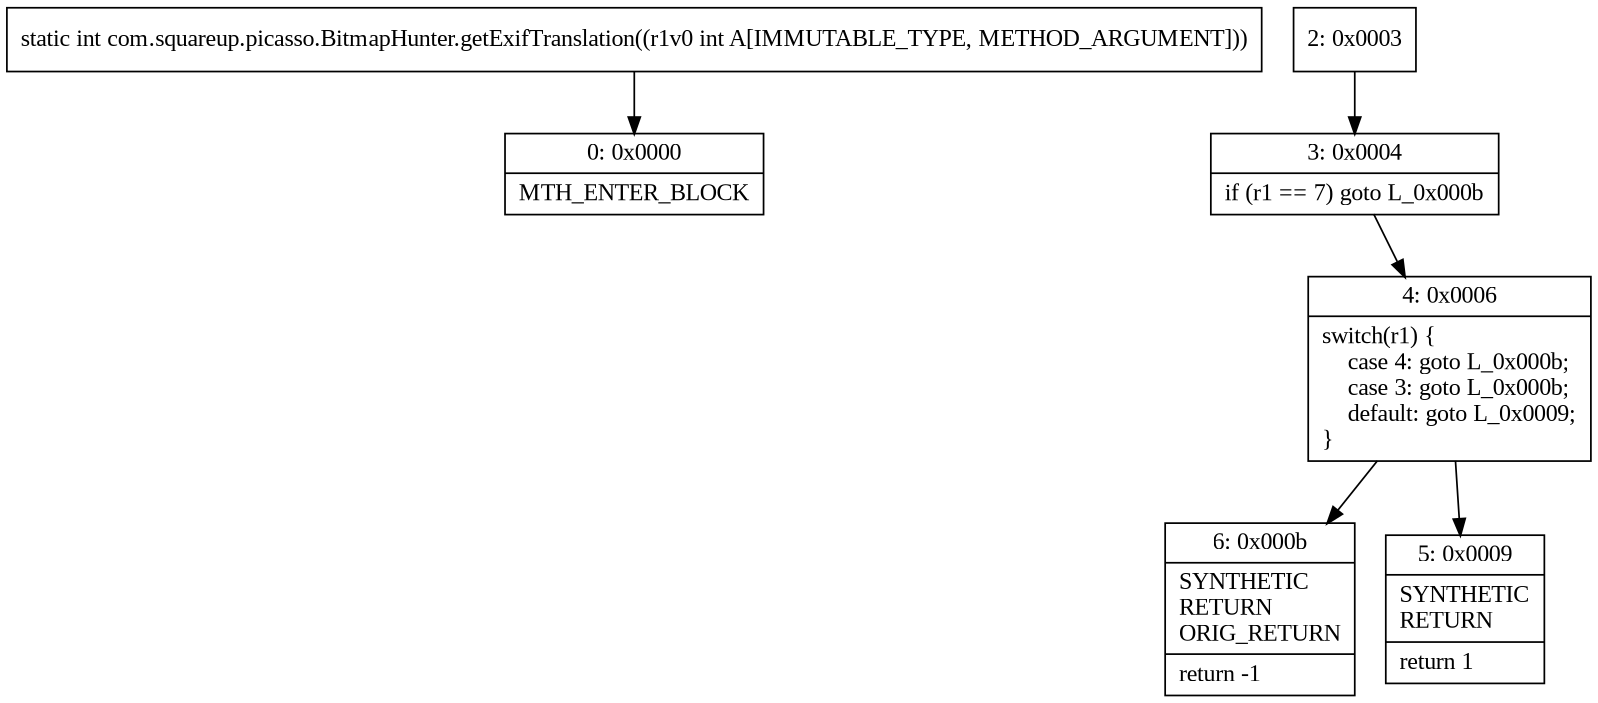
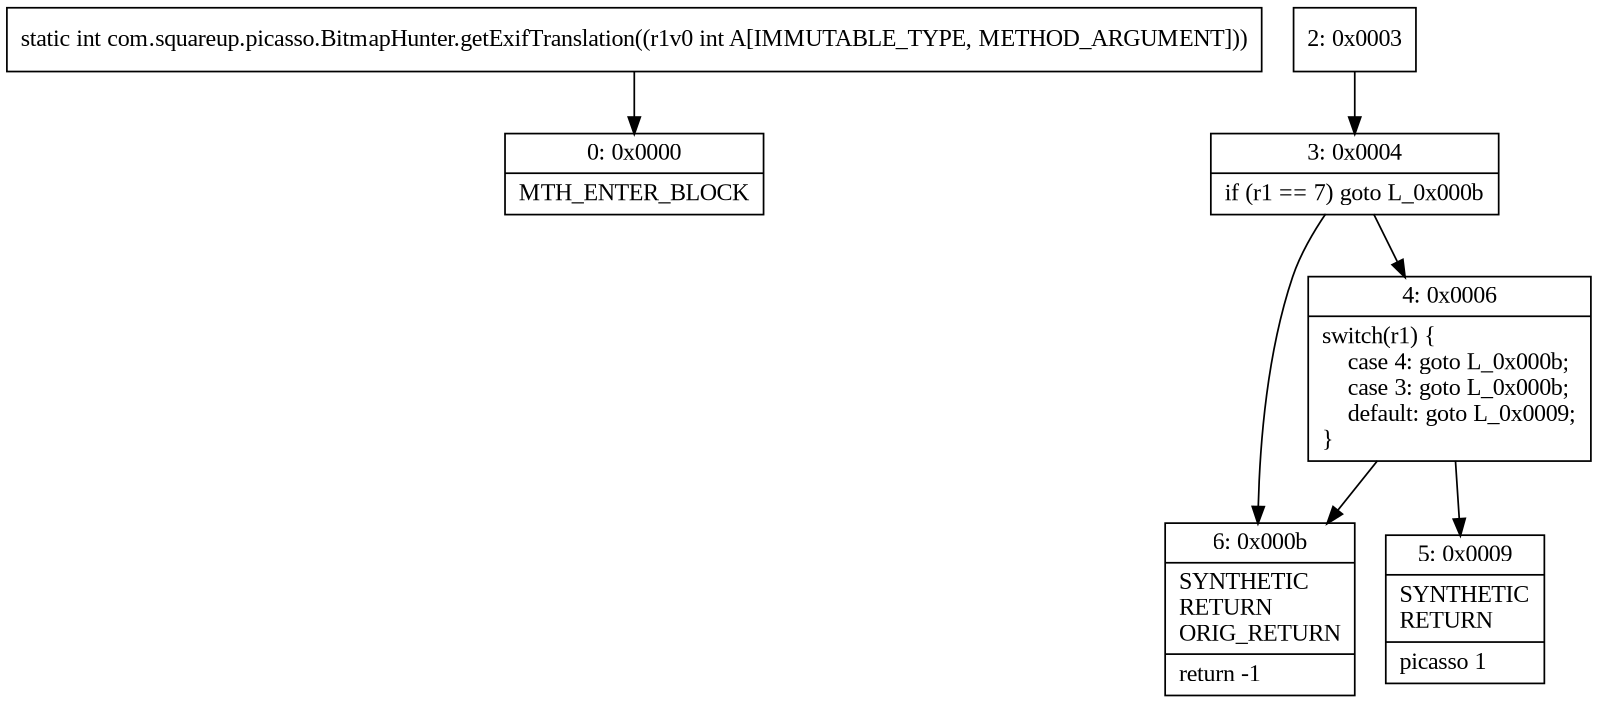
edge "3: 0x0004" -> "6: 0x000b": added
node "5: 0x0009": text "return 1" -> "picasso 1"
